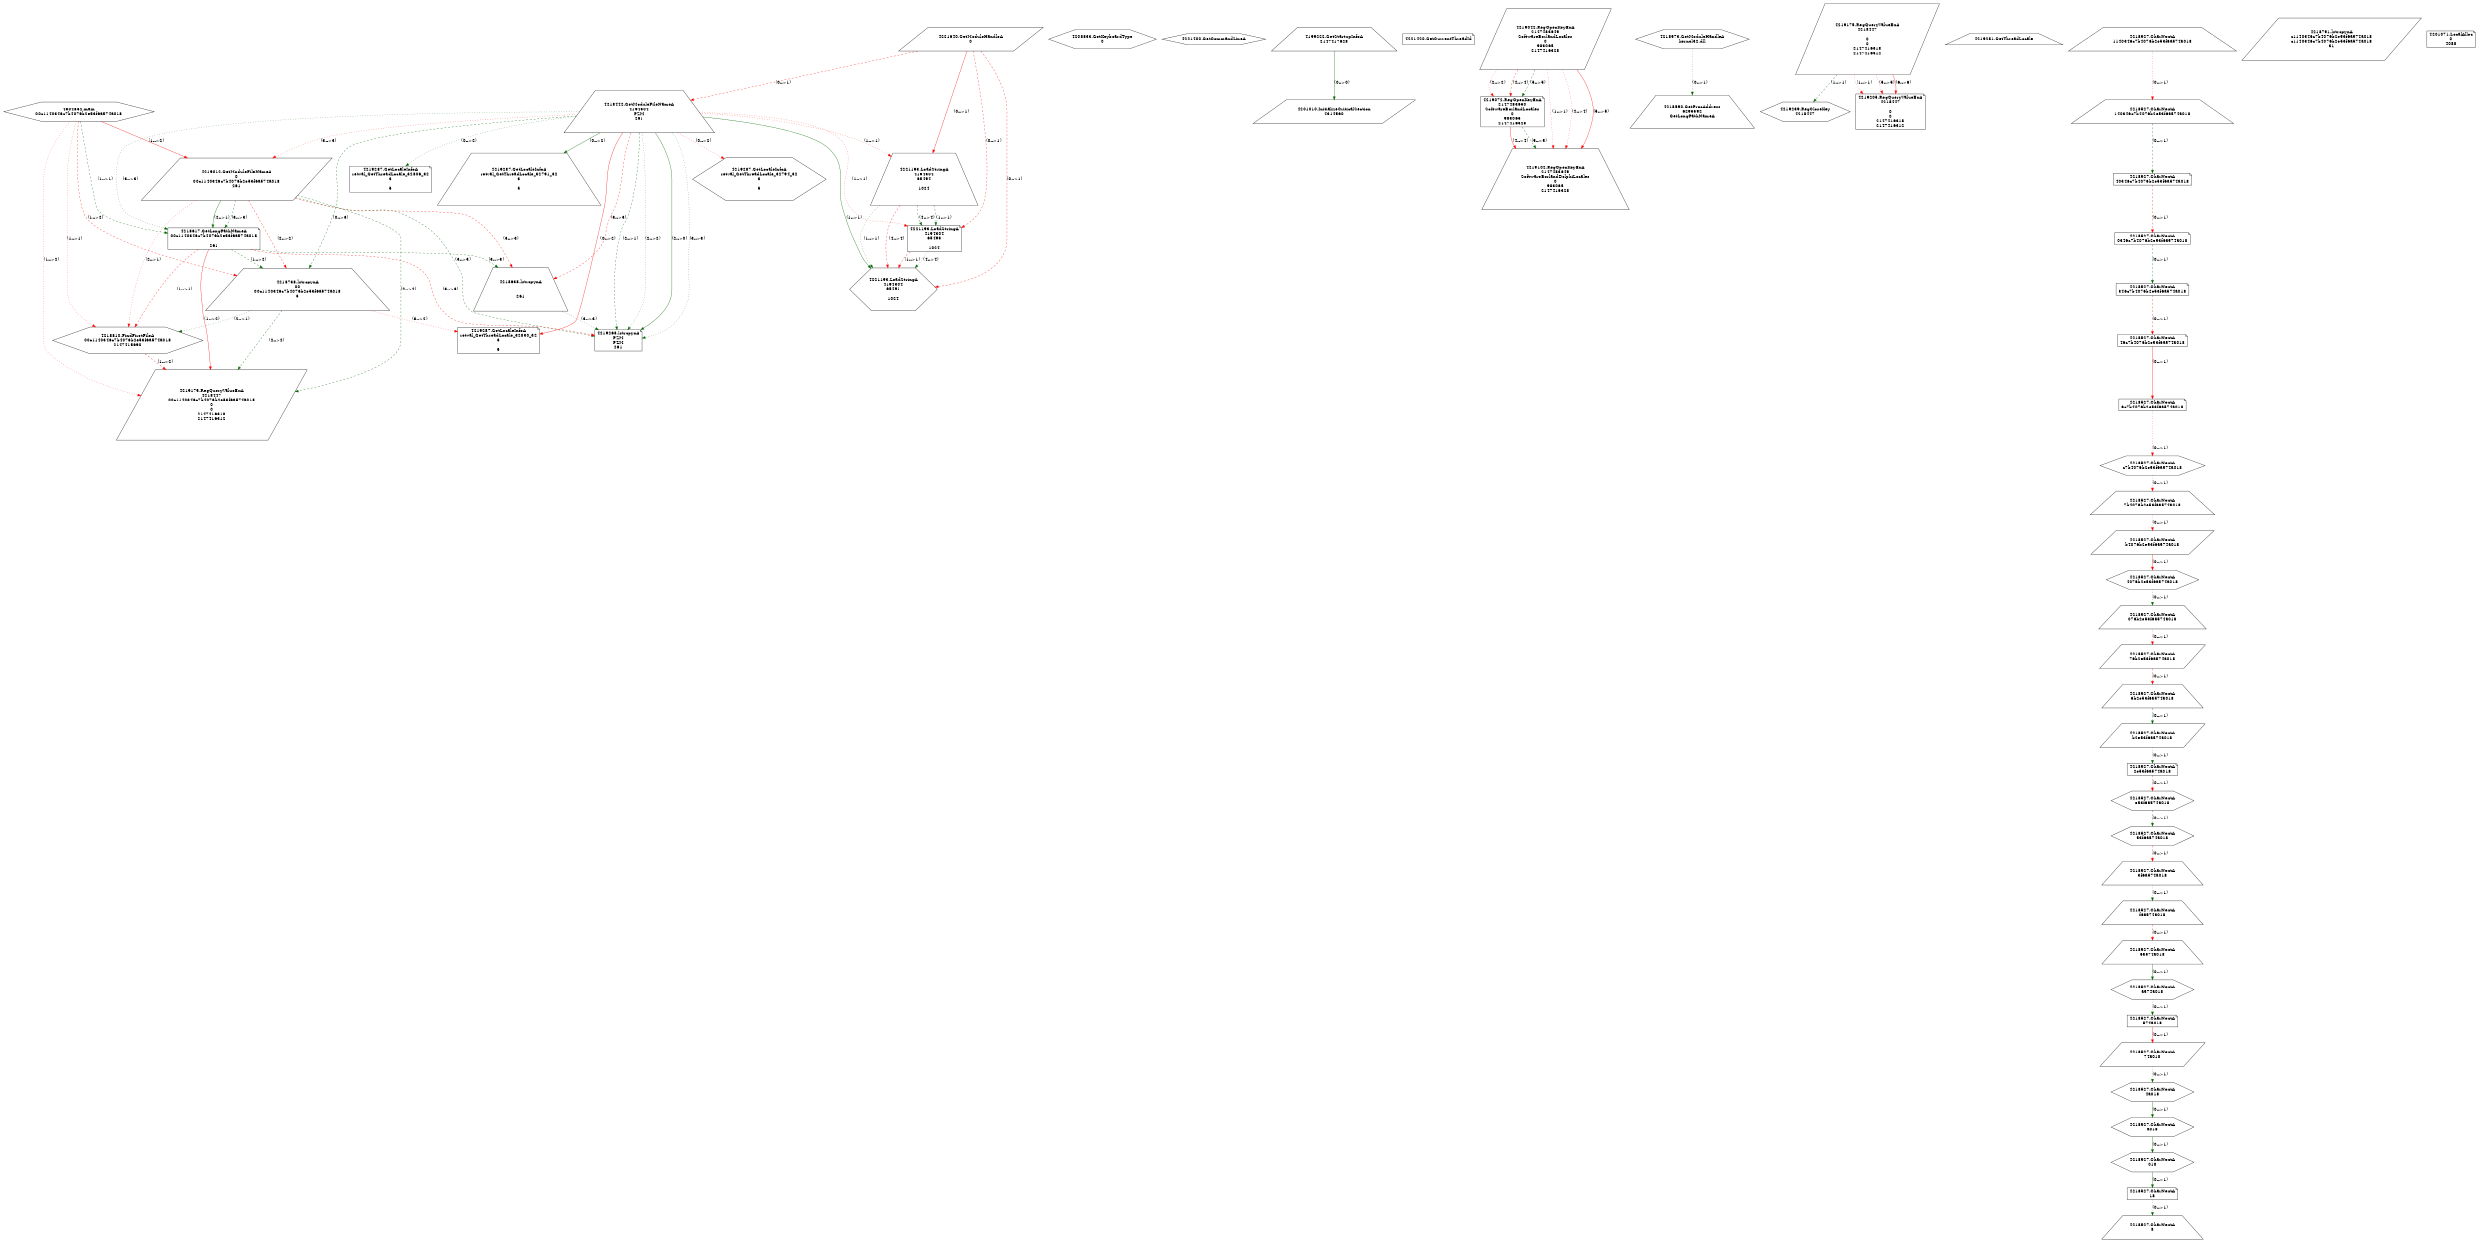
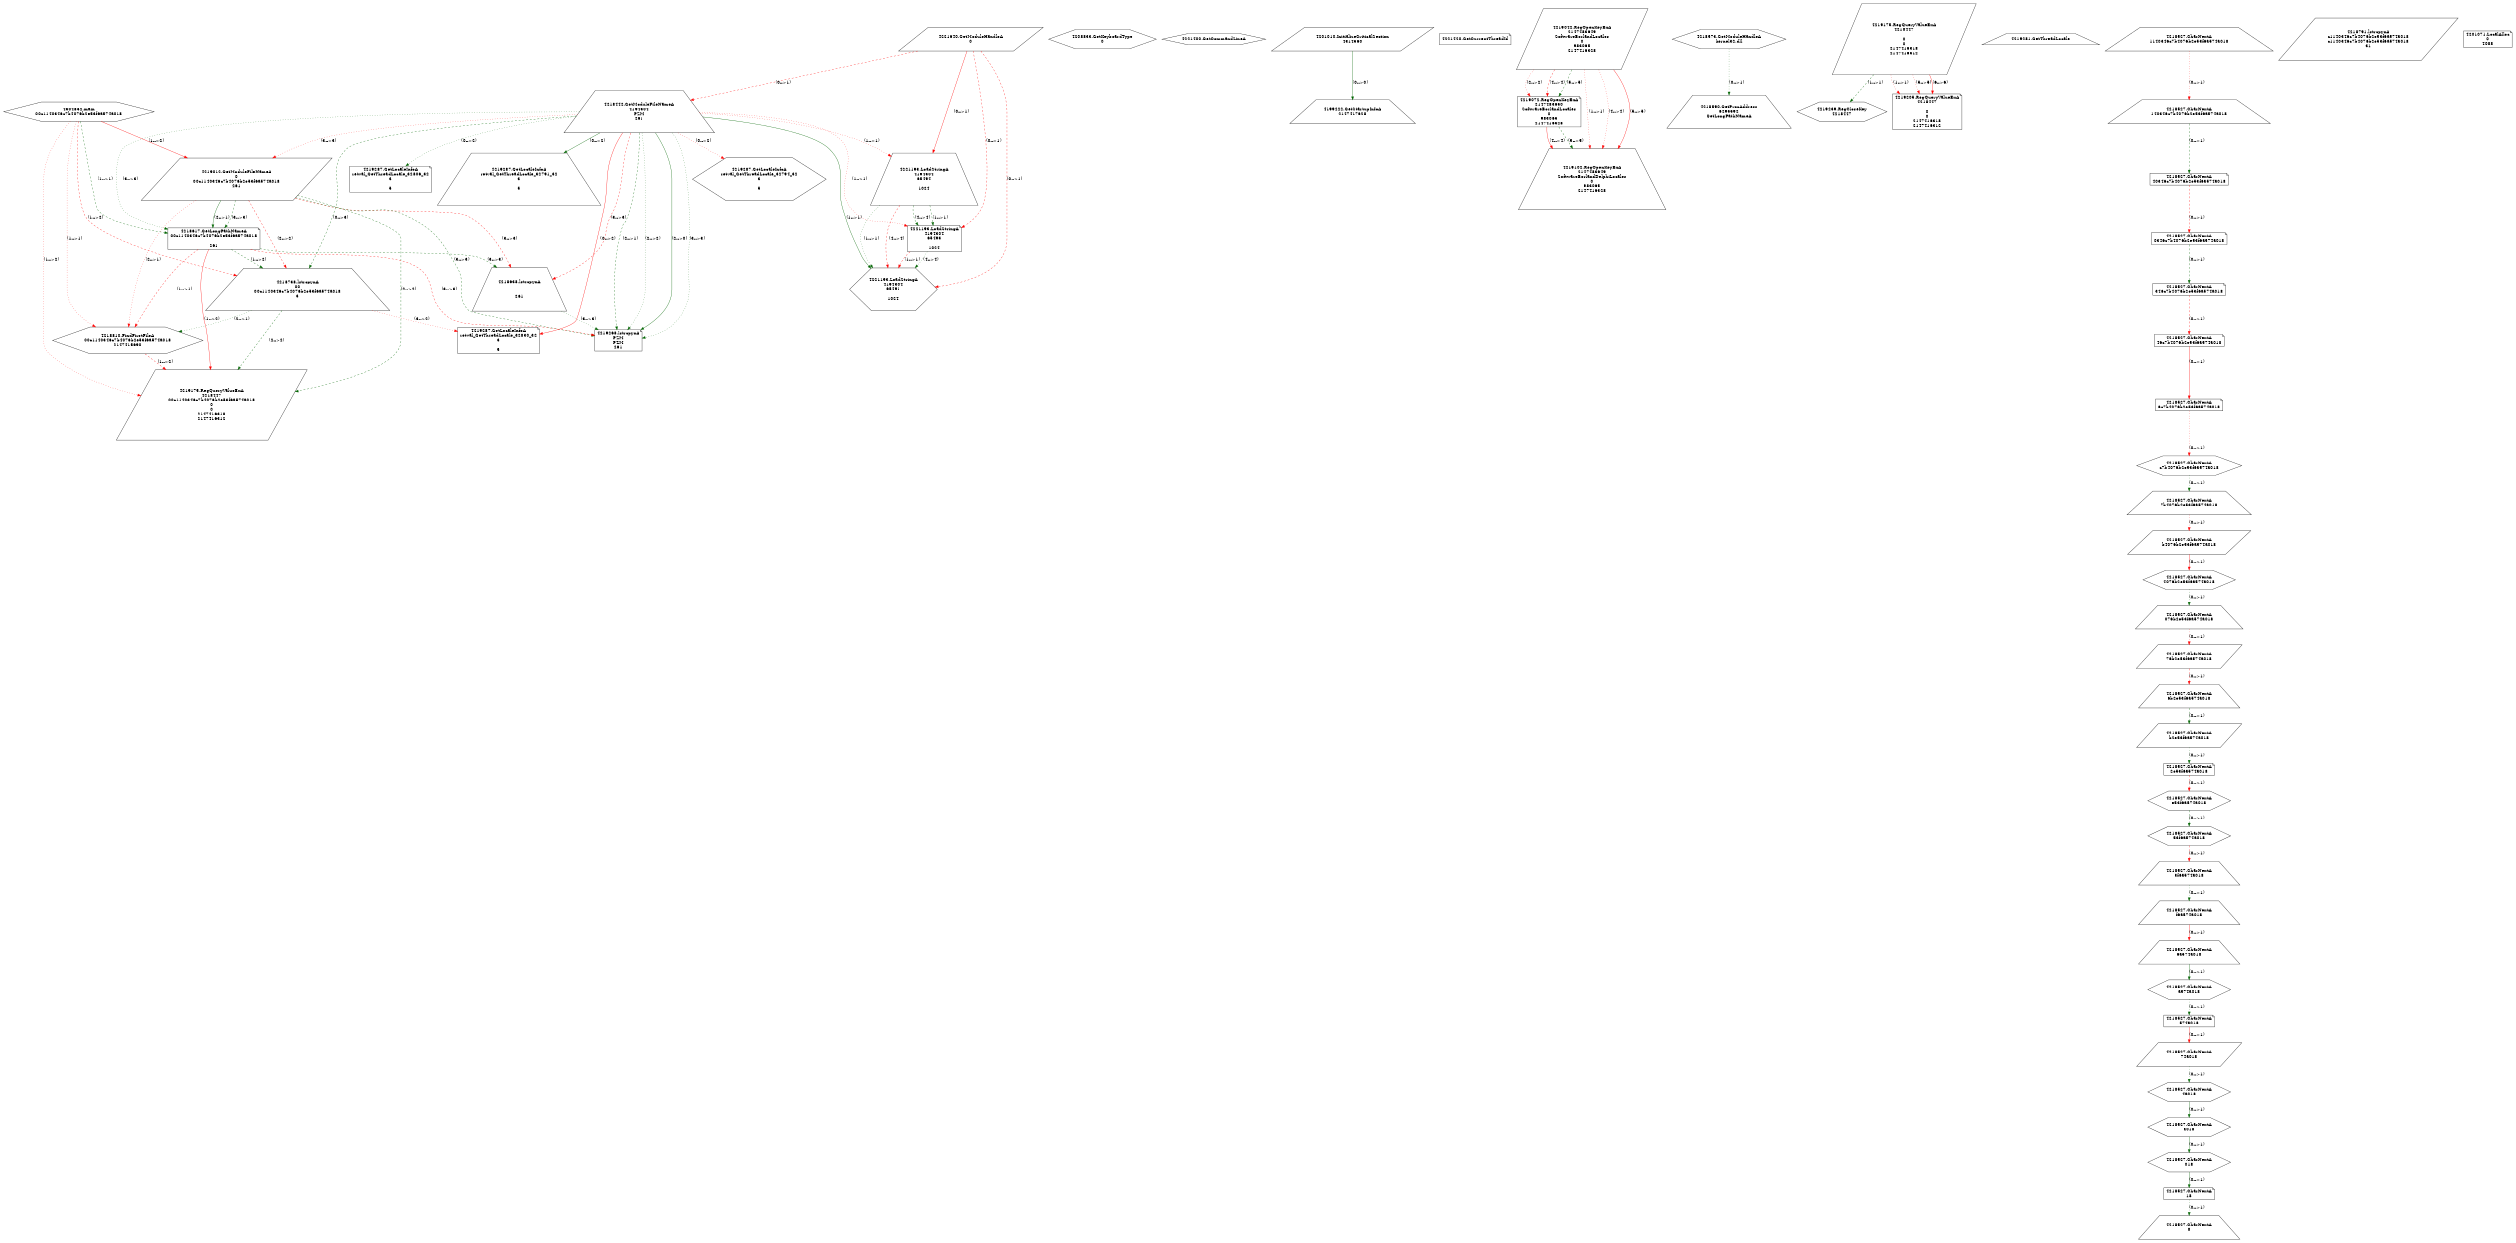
edge "4199222.GetStartupInfoA 2147417628" -> "4201010.InitializeCriticalSection 4314560": reversed
edge "4218527.CharNextA c7b4076b2e53f6a574a018" -> "4218527.CharNextA 7b4076b2e53f6a574a018": color red -> darkgreen
edge "4218527.CharNextA f6a574a018" -> "4218527.CharNextA 6a574a018": style dashed -> solid
